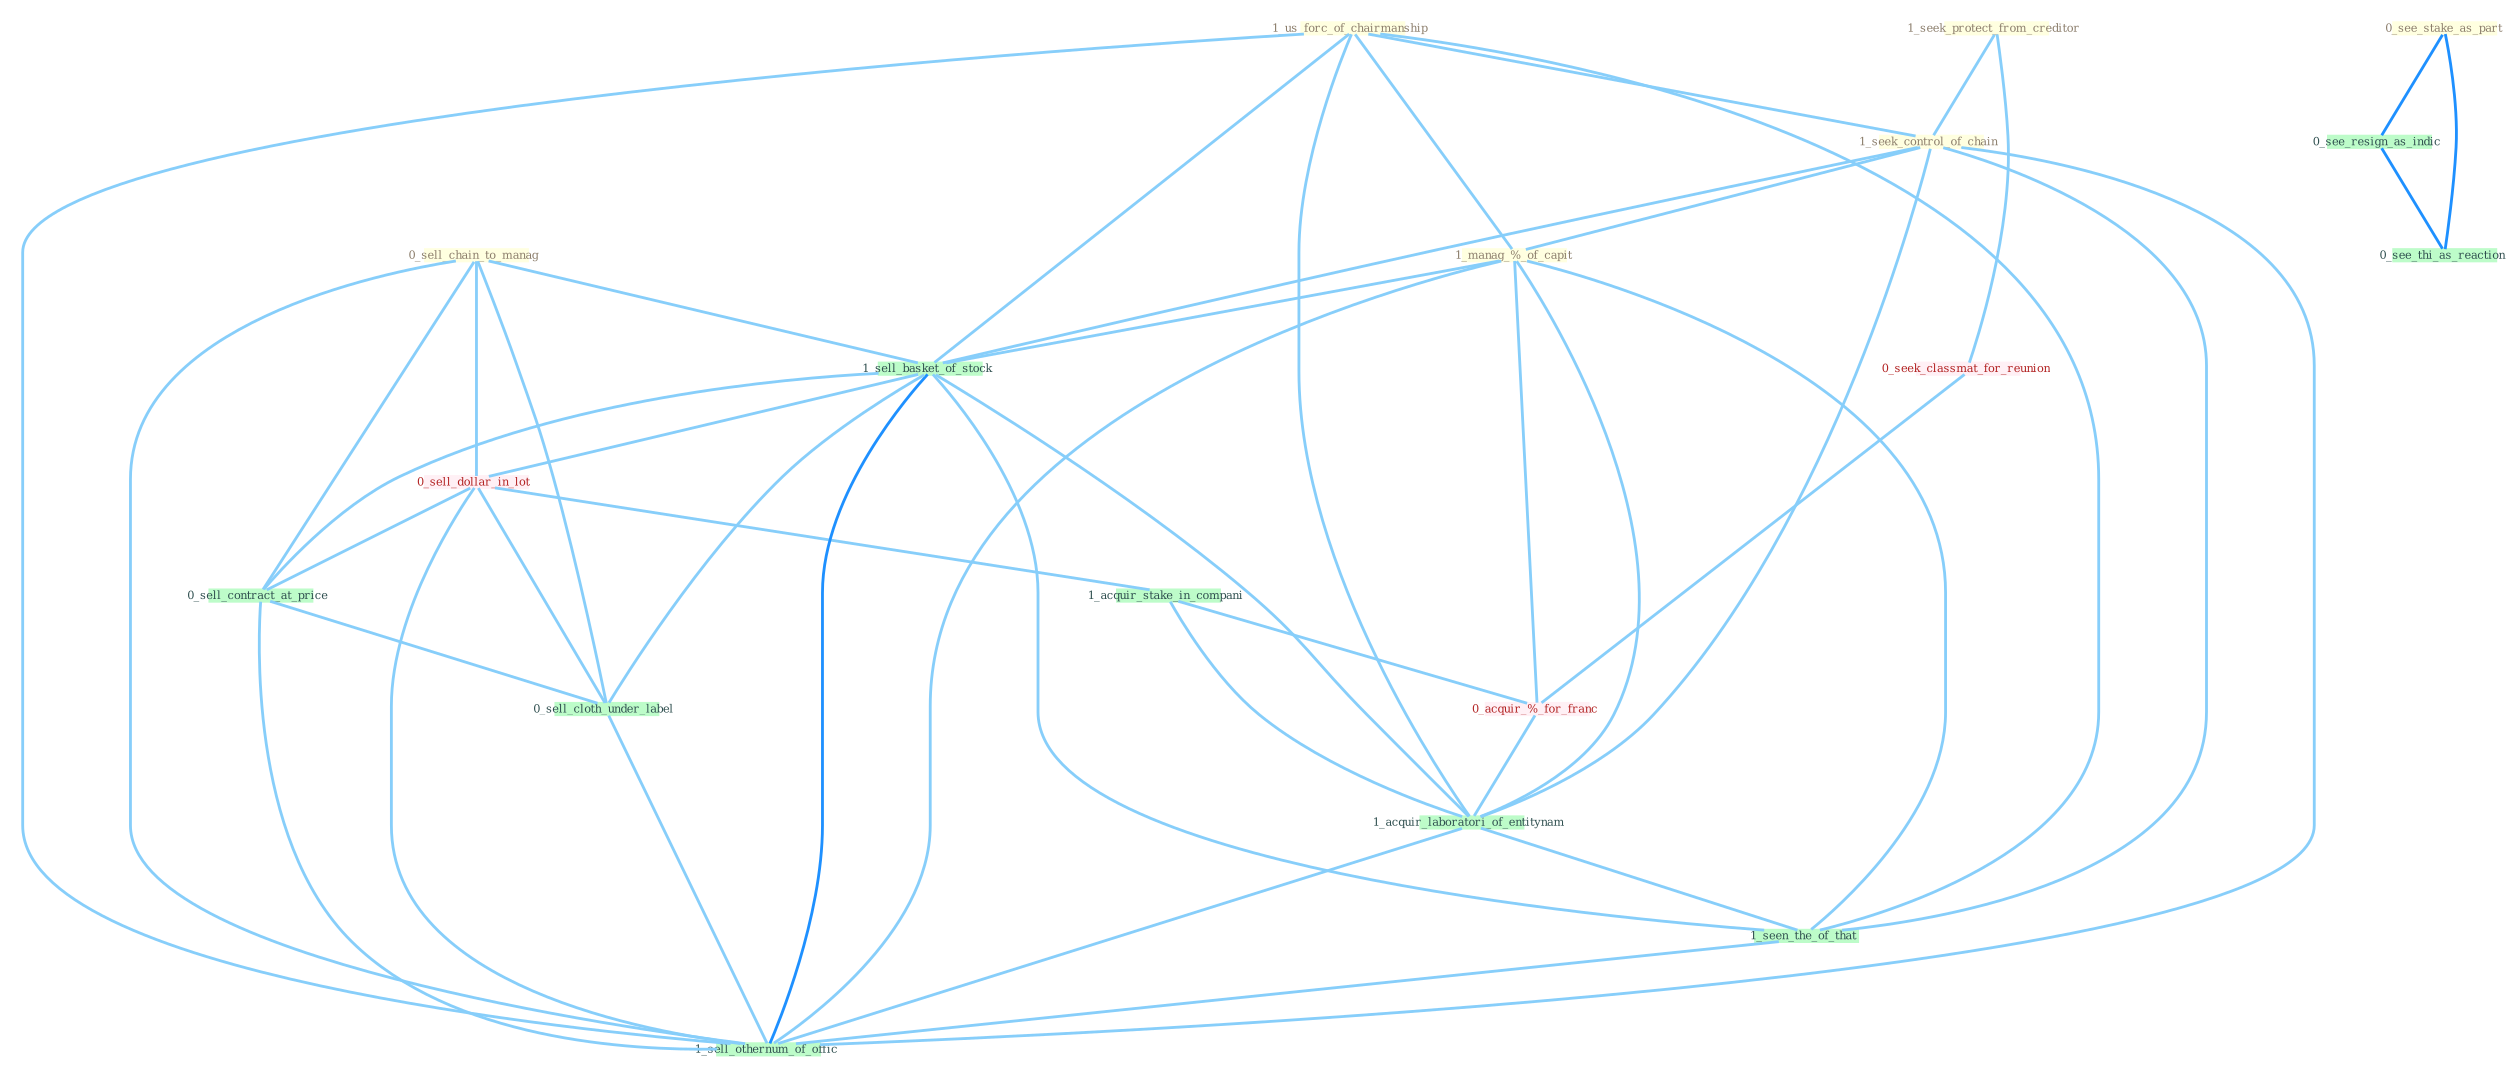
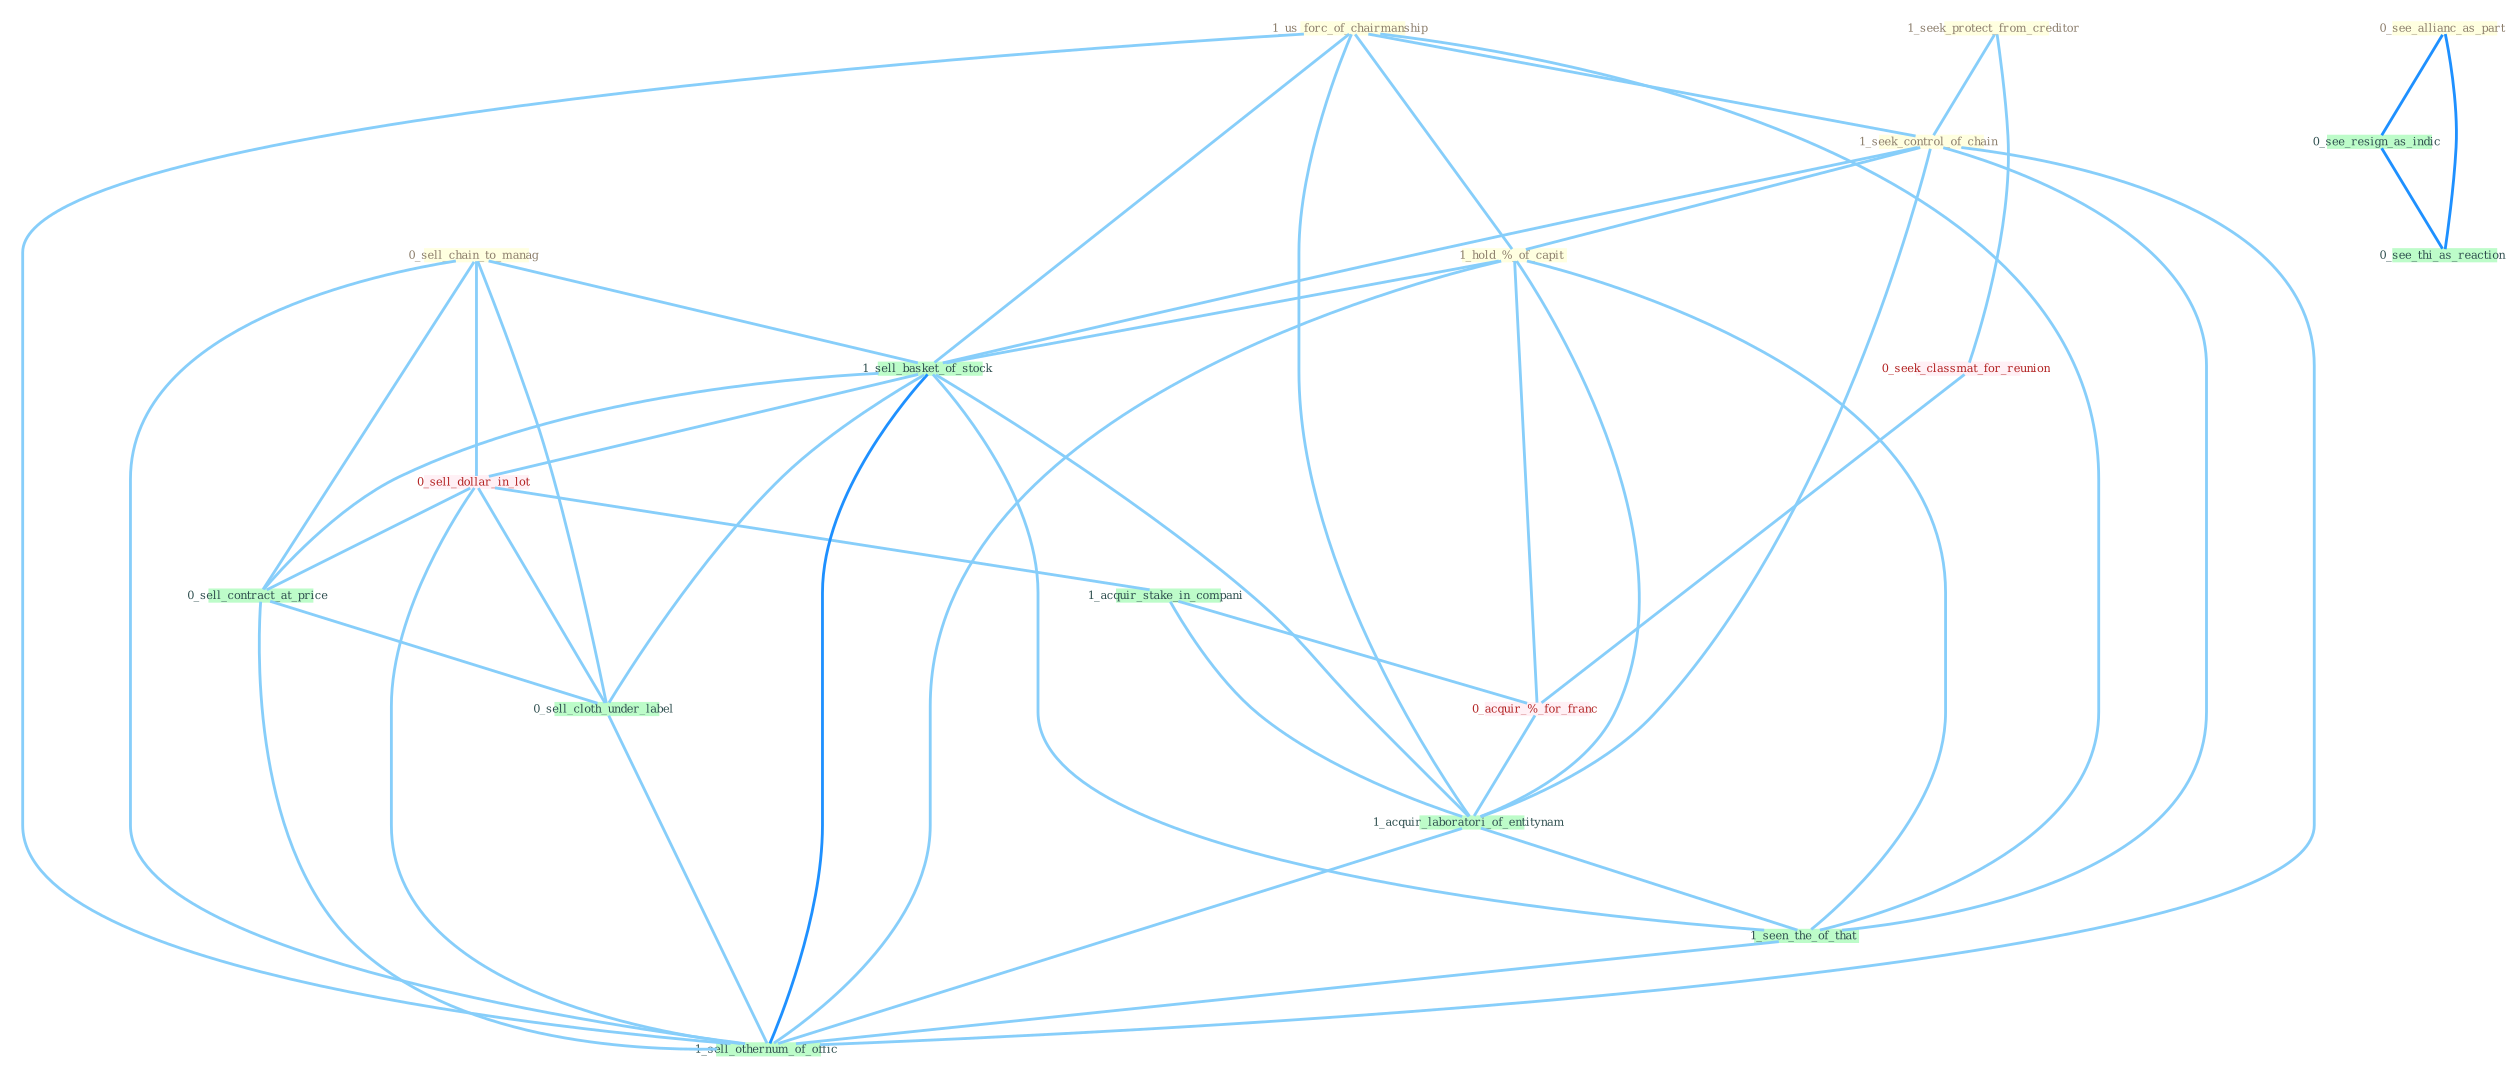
node "0_see_stake_as_part": label "0_see_stake_as_part" -> "0_see_allianc_as_part"
node "1_manag_%_of_capit": label "1_manag_%_of_capit" -> "1_hold_%_of_capit"
